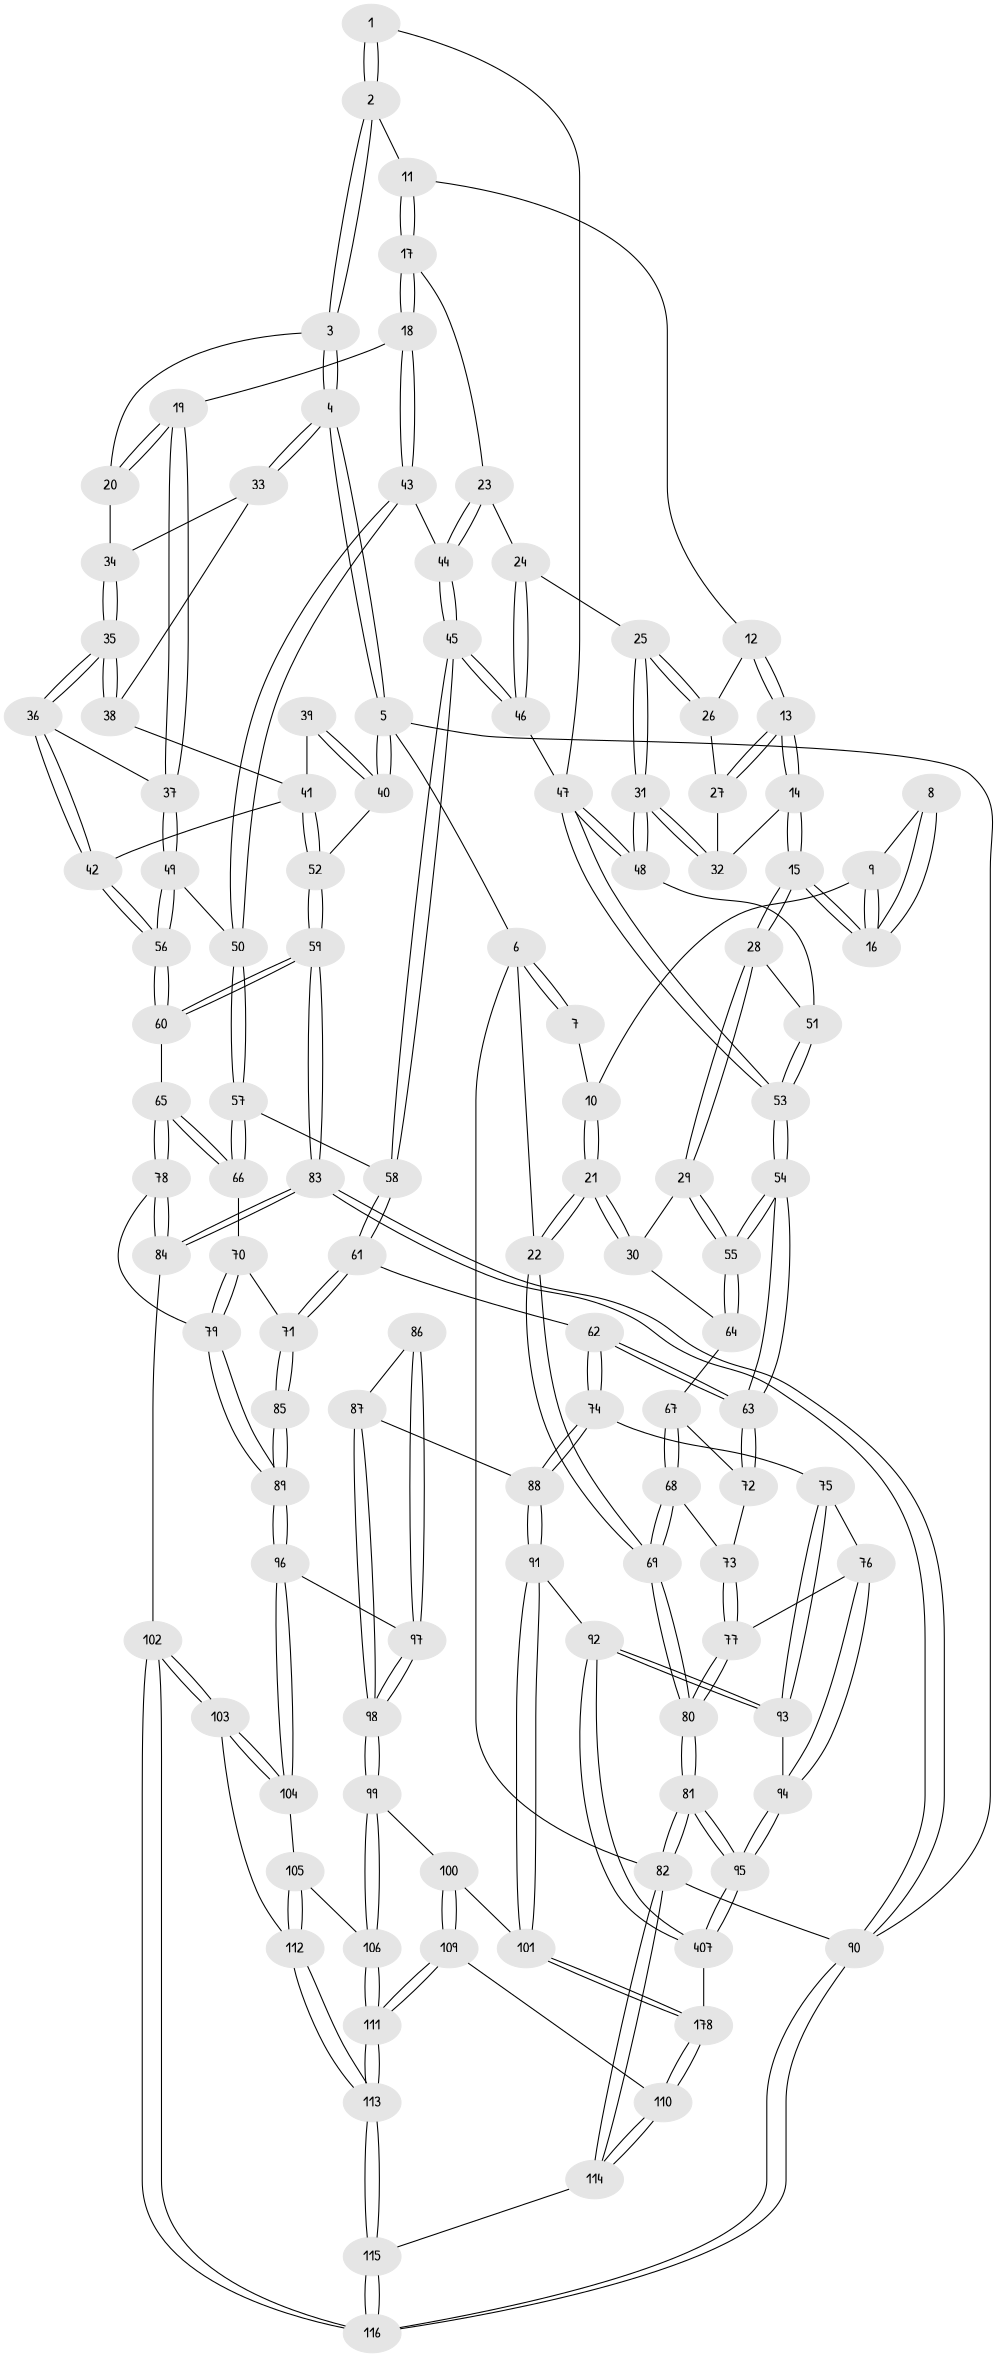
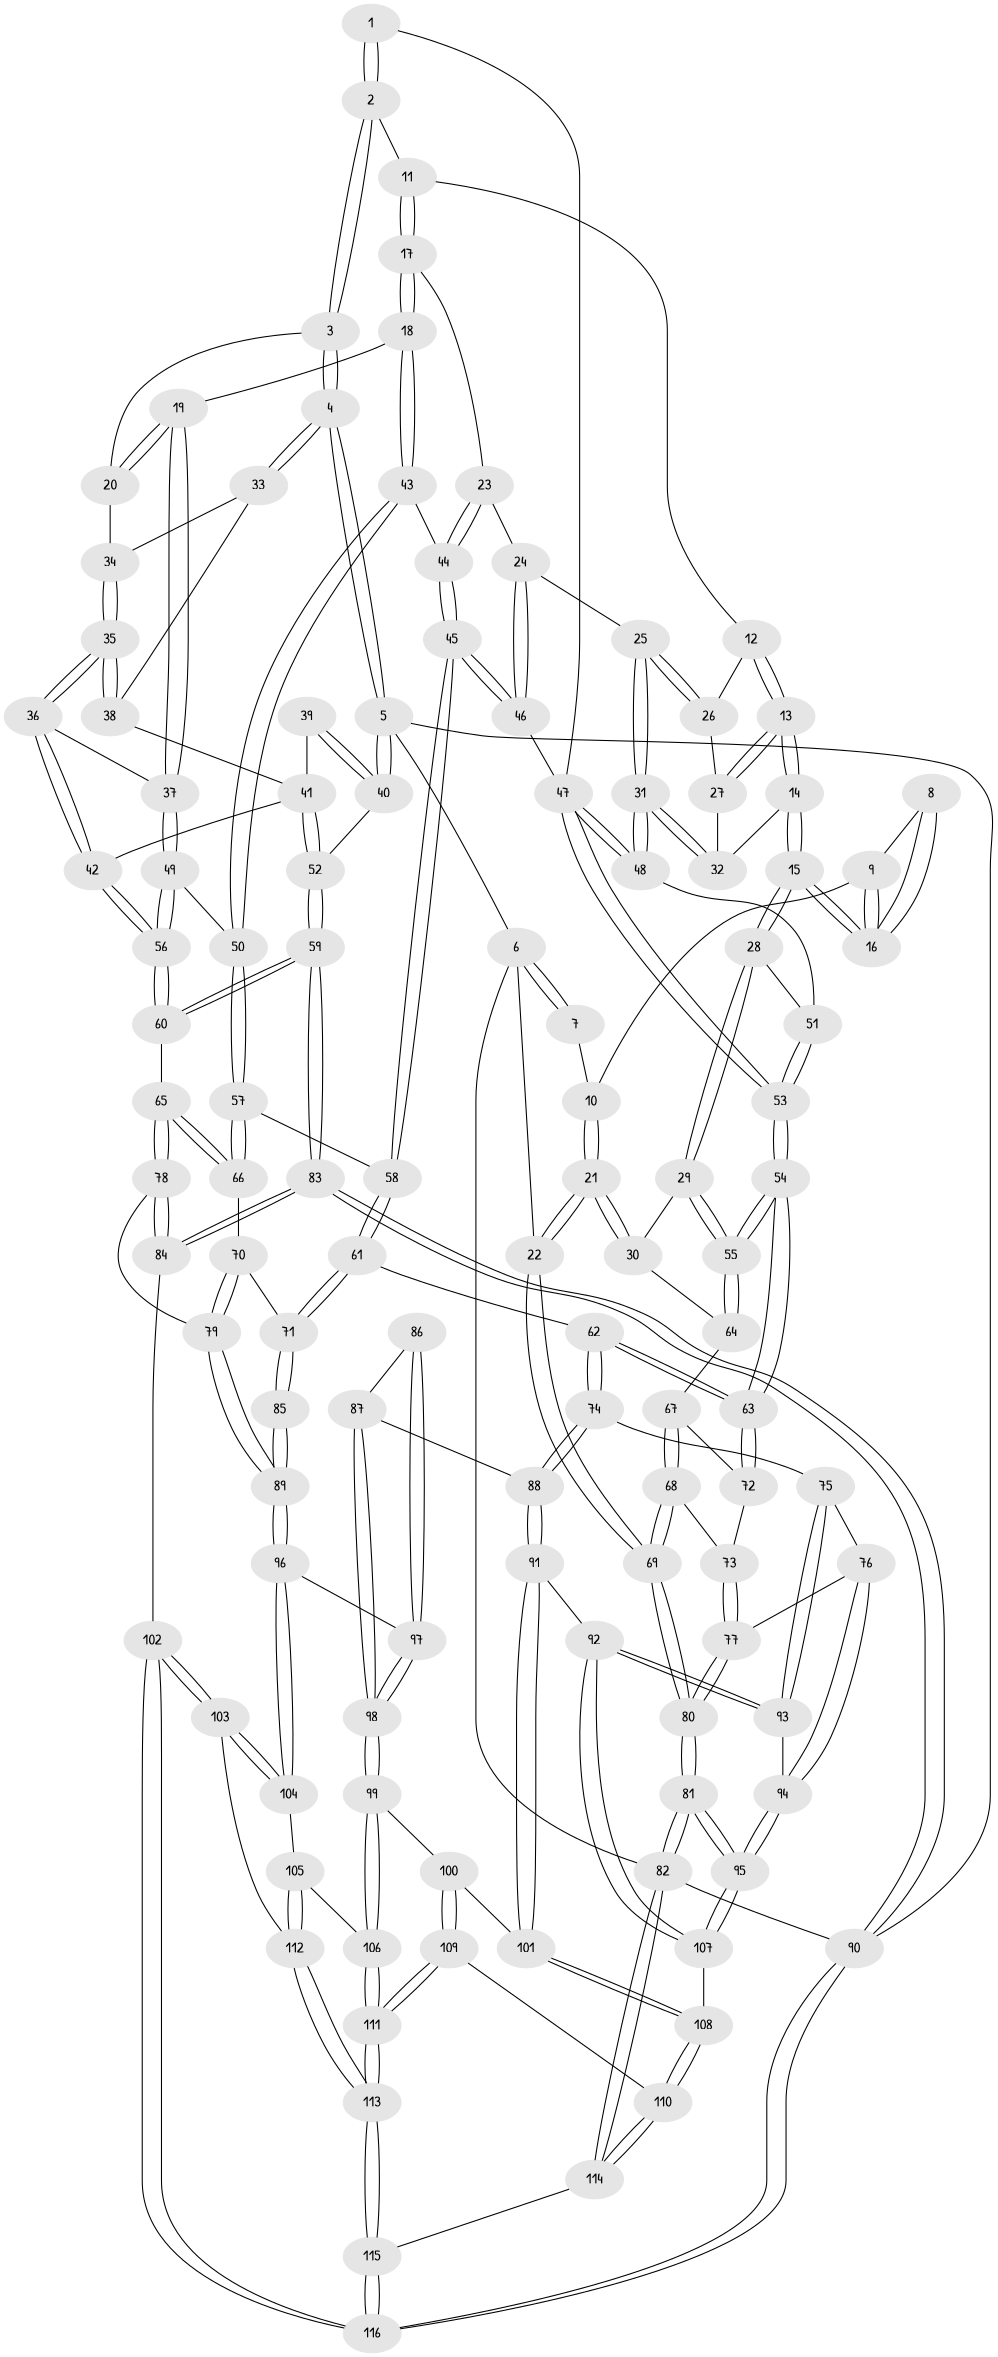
node "407": label "407" -> "107"
node "178": label "178" -> "108"
